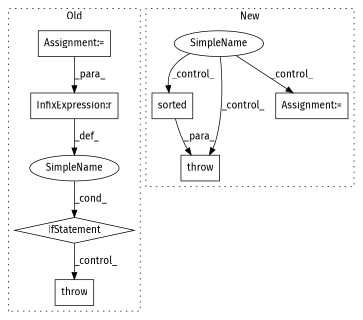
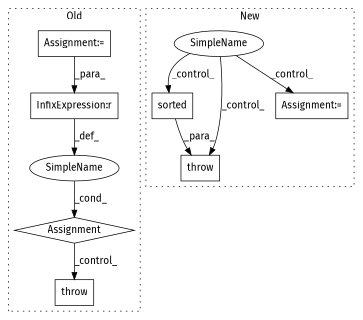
node "IfStatement": label "IfStatement" -> "Assignment"
